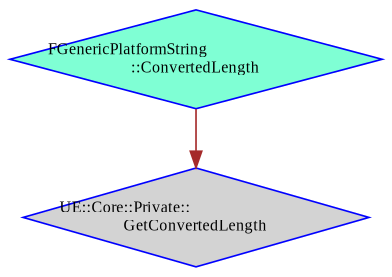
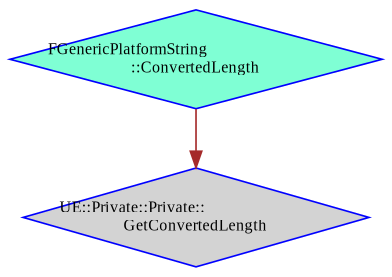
node "UE::Core::Private:: GetConvertedLength": label "UE::Core::Private:: GetConvertedLength" -> "UE::Private::Private:: GetConvertedLength"
